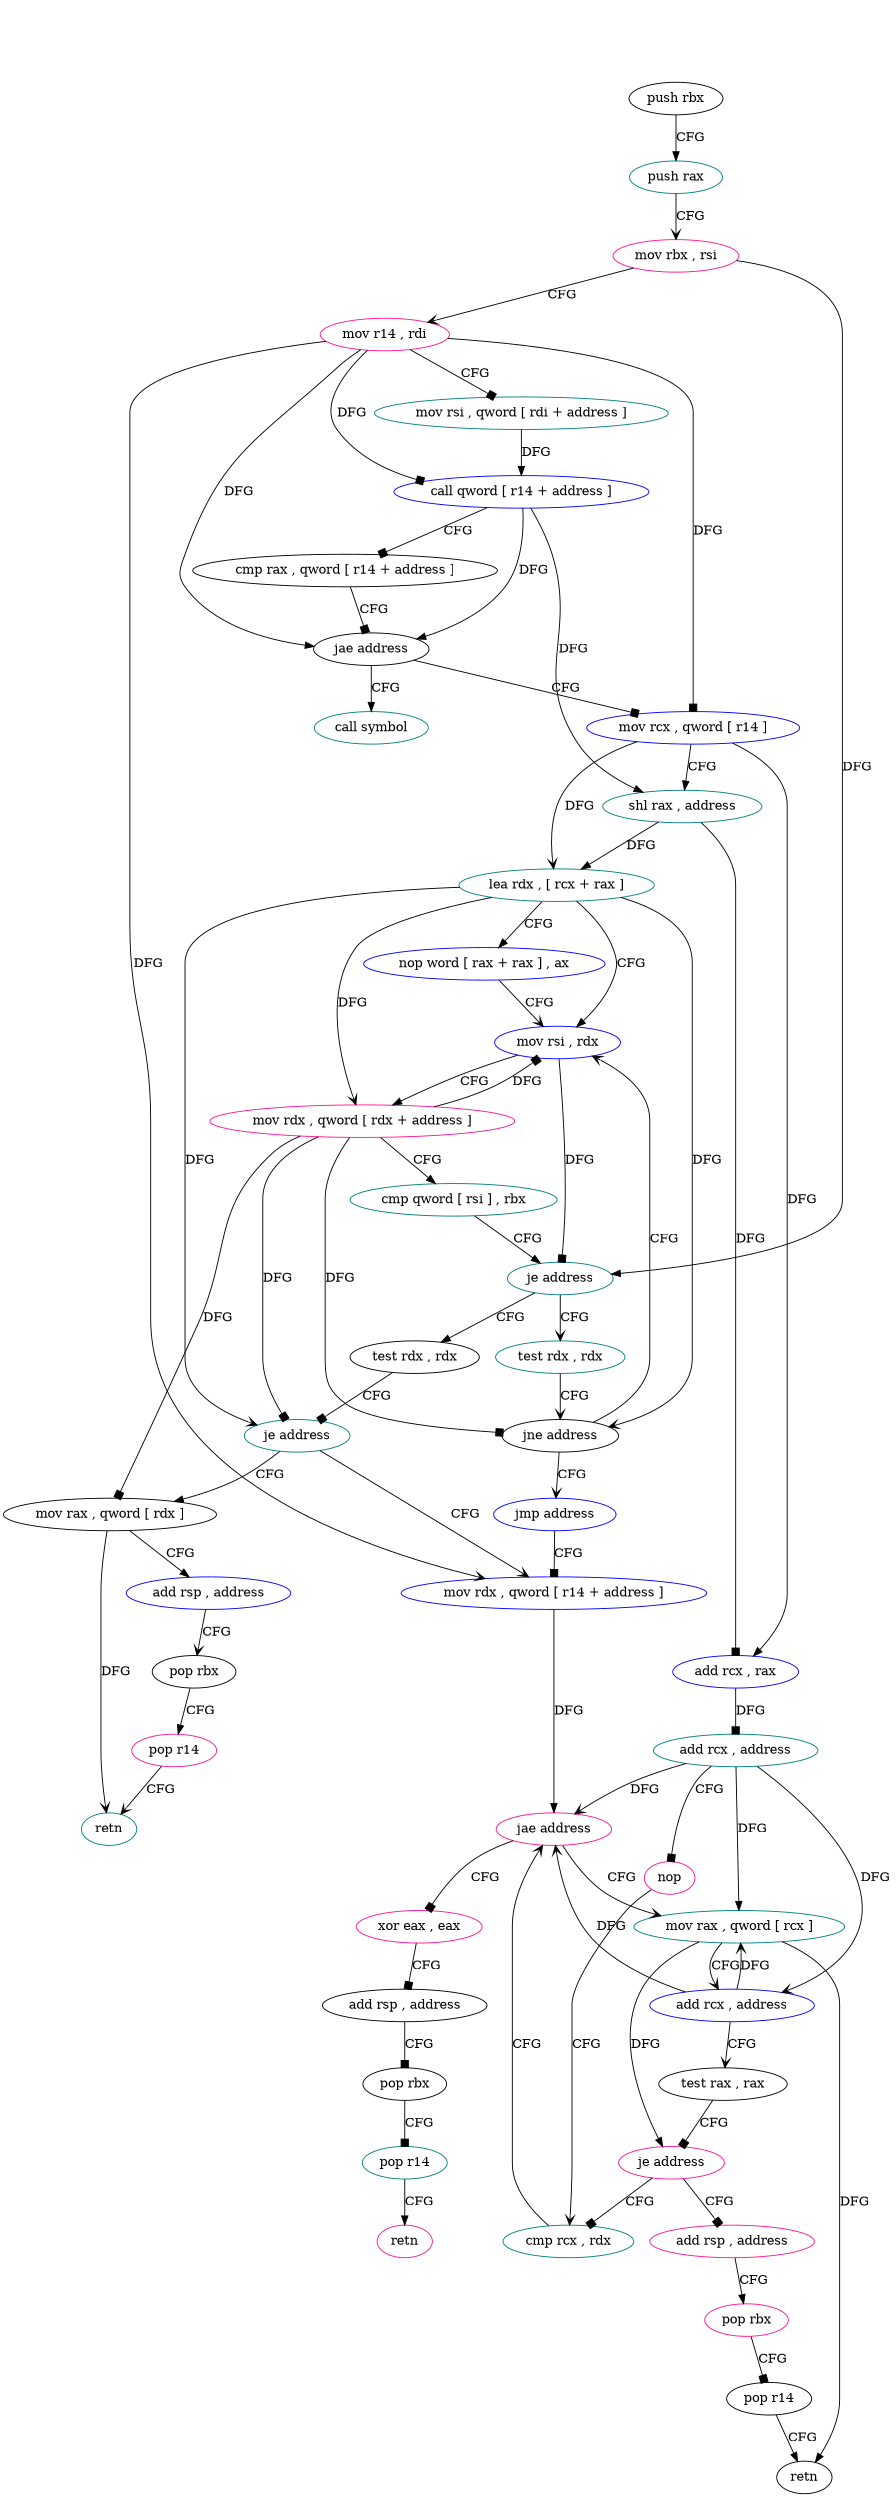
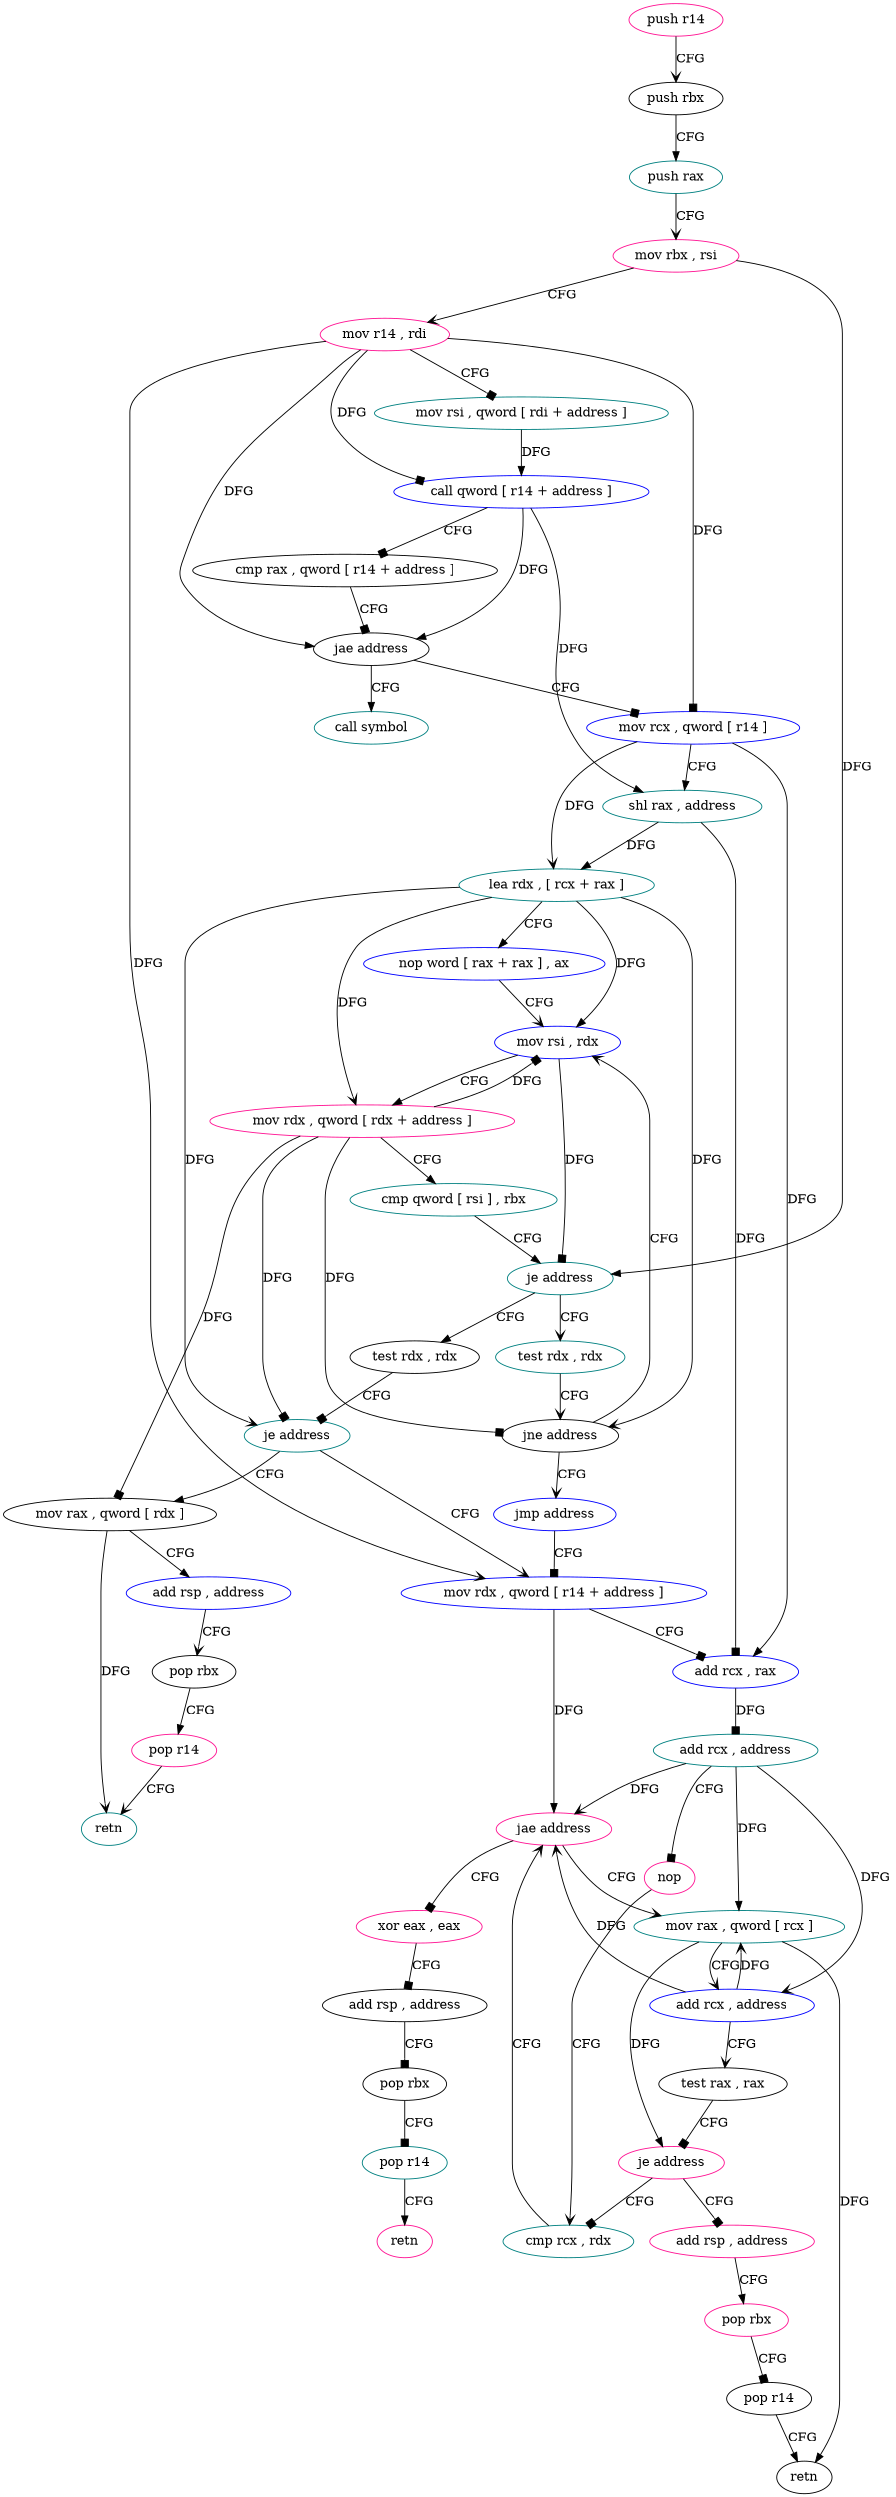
node "push r14": added
edge "lea rdx , [ rcx + rax ]" -> "mov rsi , rdx": label "CFG" -> "DFG"
edge "mov rdx , qword [ r14 + address ]" -> "add rcx , rax": added, label "CFG"
